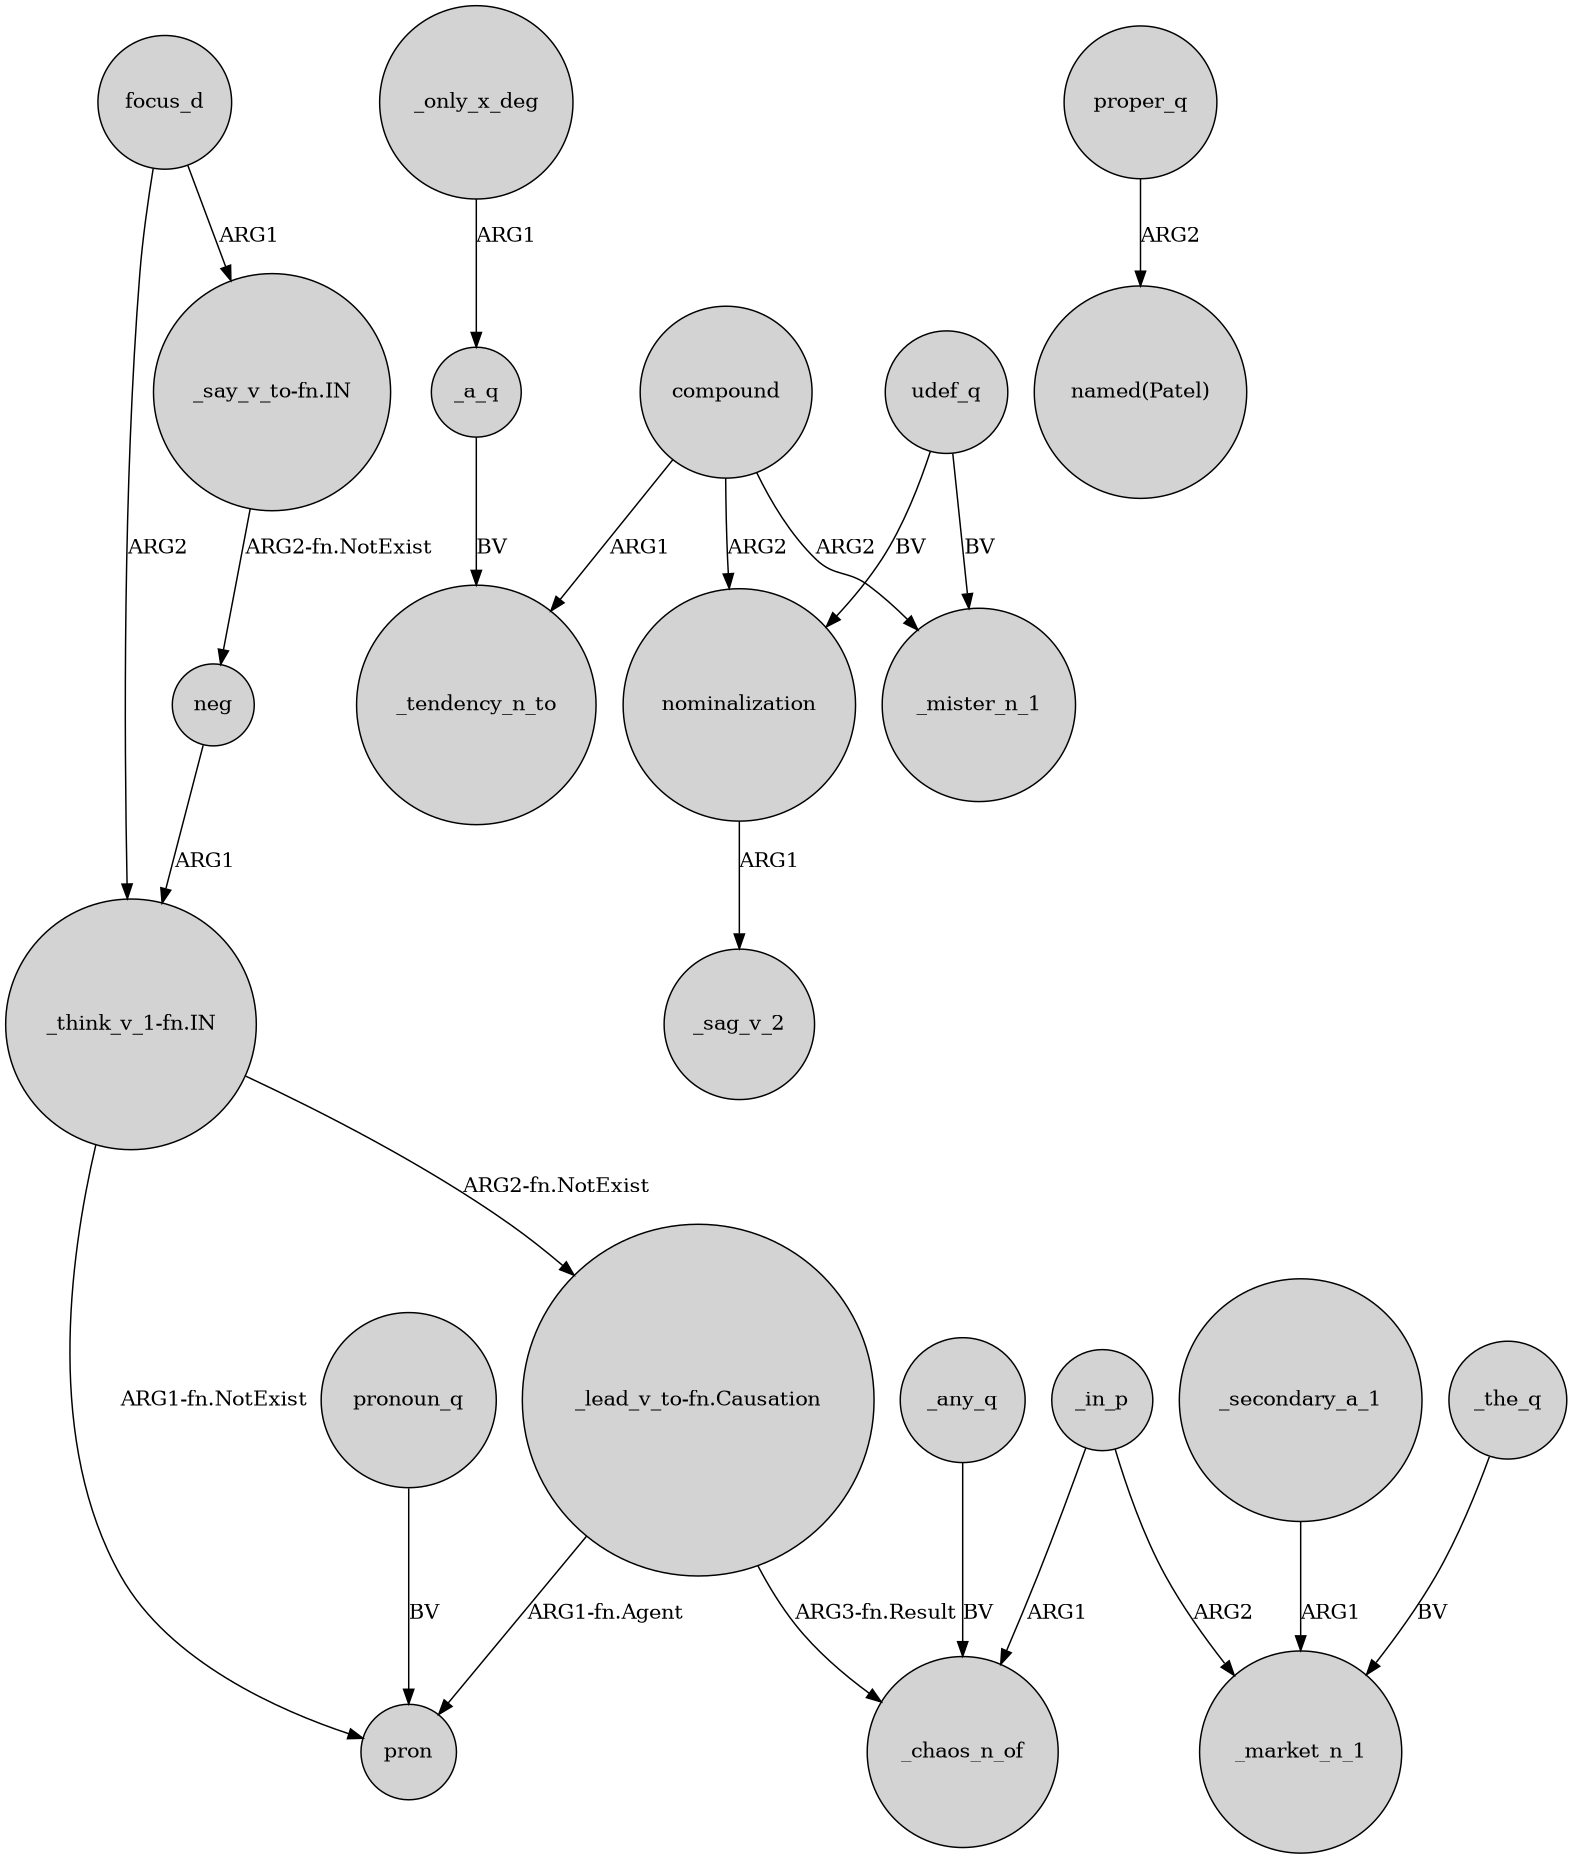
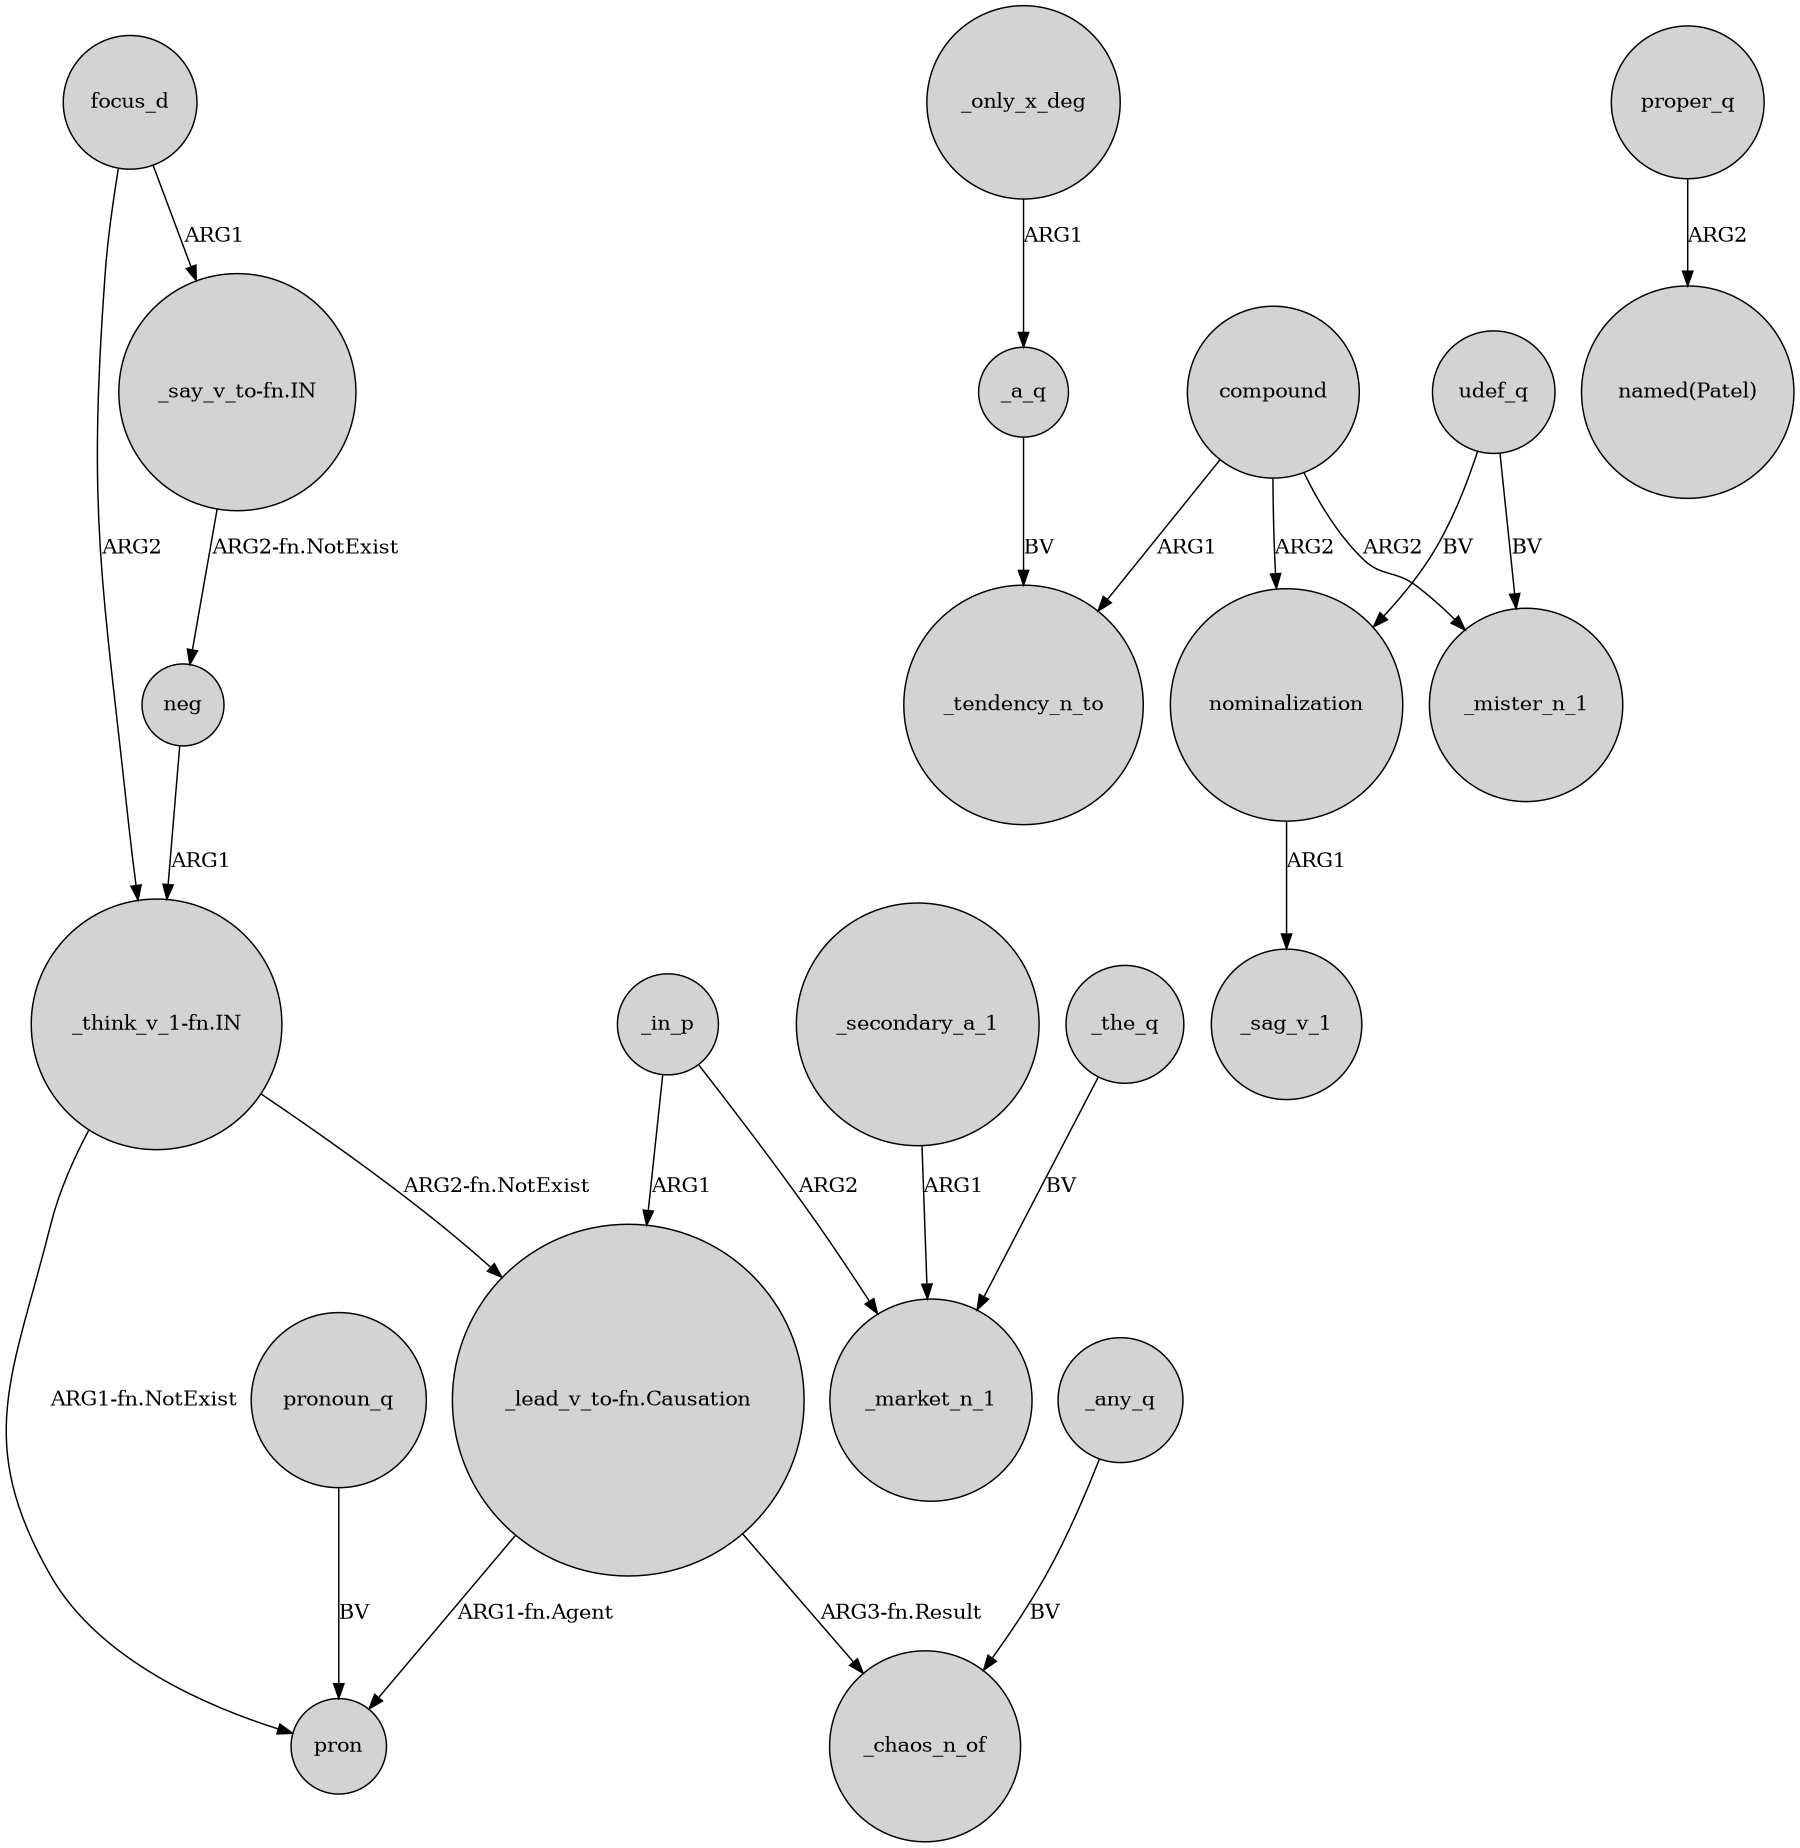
node "_sag_v_2": label "_sag_v_2" -> "_sag_v_1"
edge "_in_p" -> "_chaos_n_of": now "_in_p" -> "_lead_v_to-fn.Causation"
